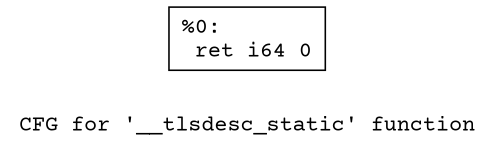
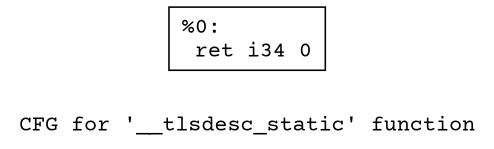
node "%0:": text "ret i64 0" -> "ret i34 0"
